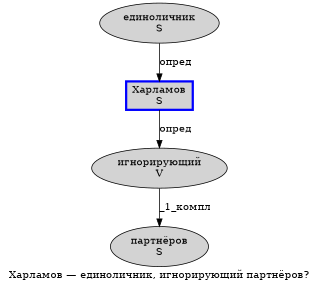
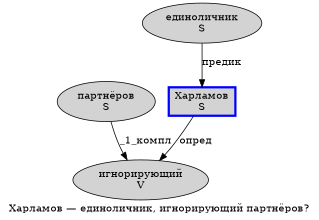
edge "единоличник S" -> "Харламов S": label "опред" -> "предик"
edge "игнорирующий V" -> "партнёров S": reversed
